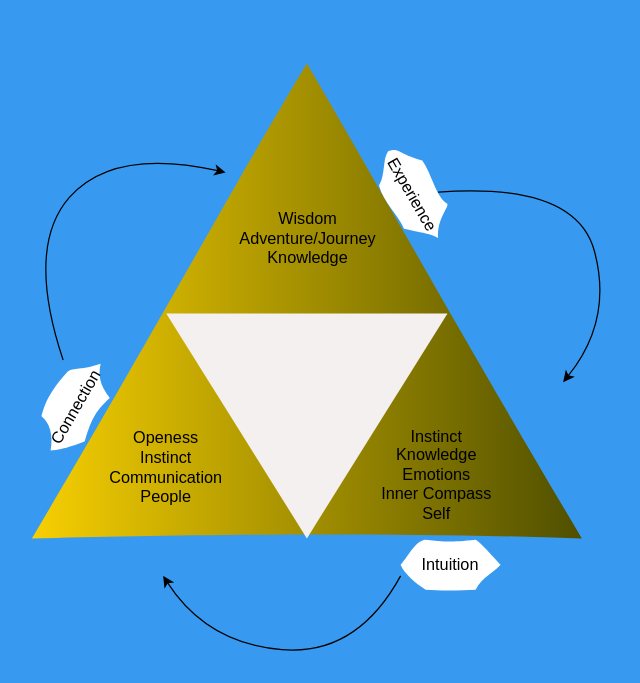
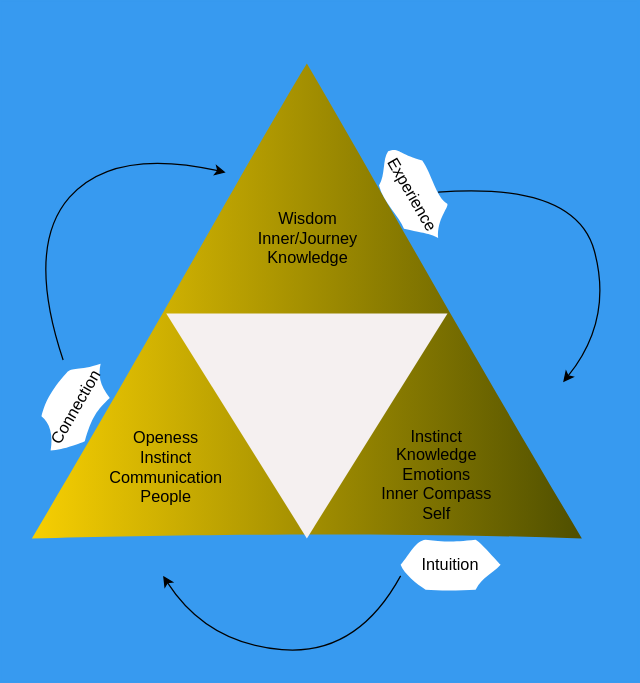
node "Wisdom Adventure/Journey Knowledge": label "Wisdom Adventure/Journey Knowledge" -> "Wisdom Inner/Journey Knowledge"
